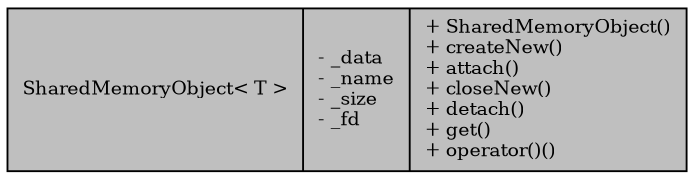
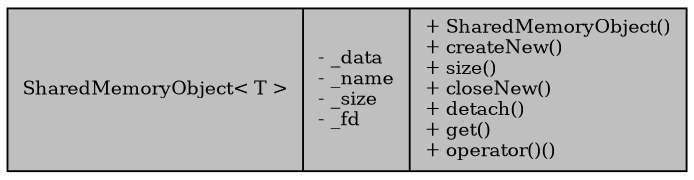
node "SharedMemoryObject< T >": text "+ attach()" -> "+ size()"
